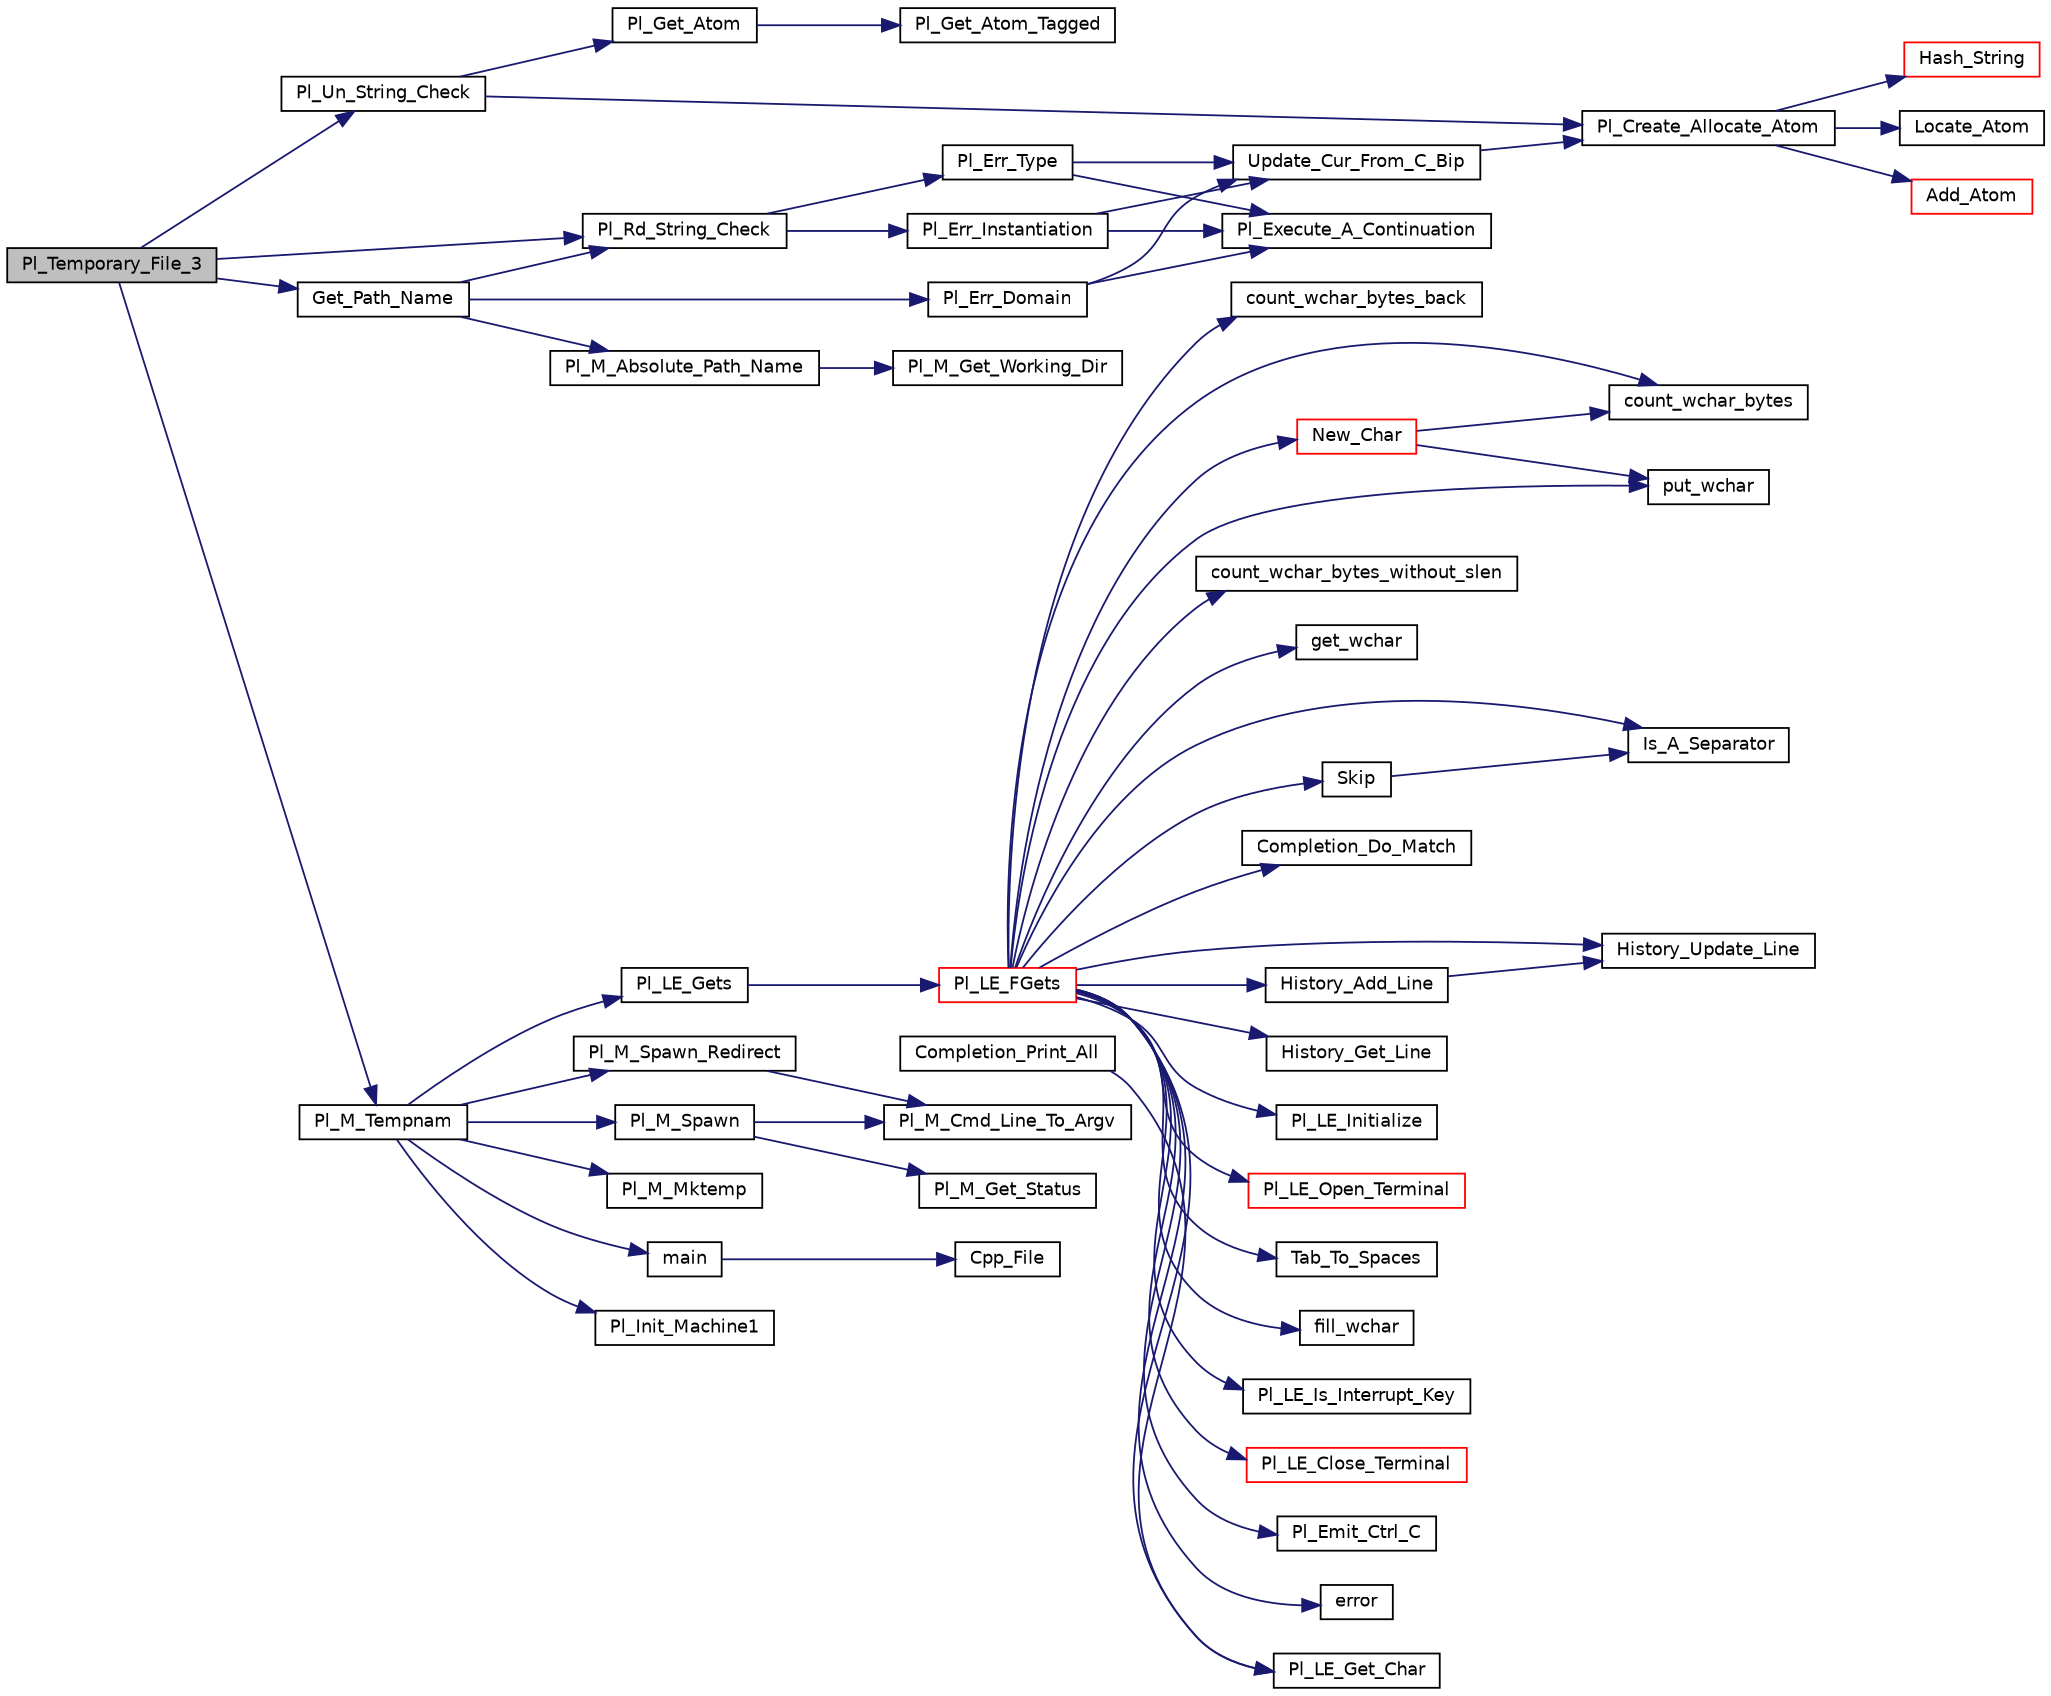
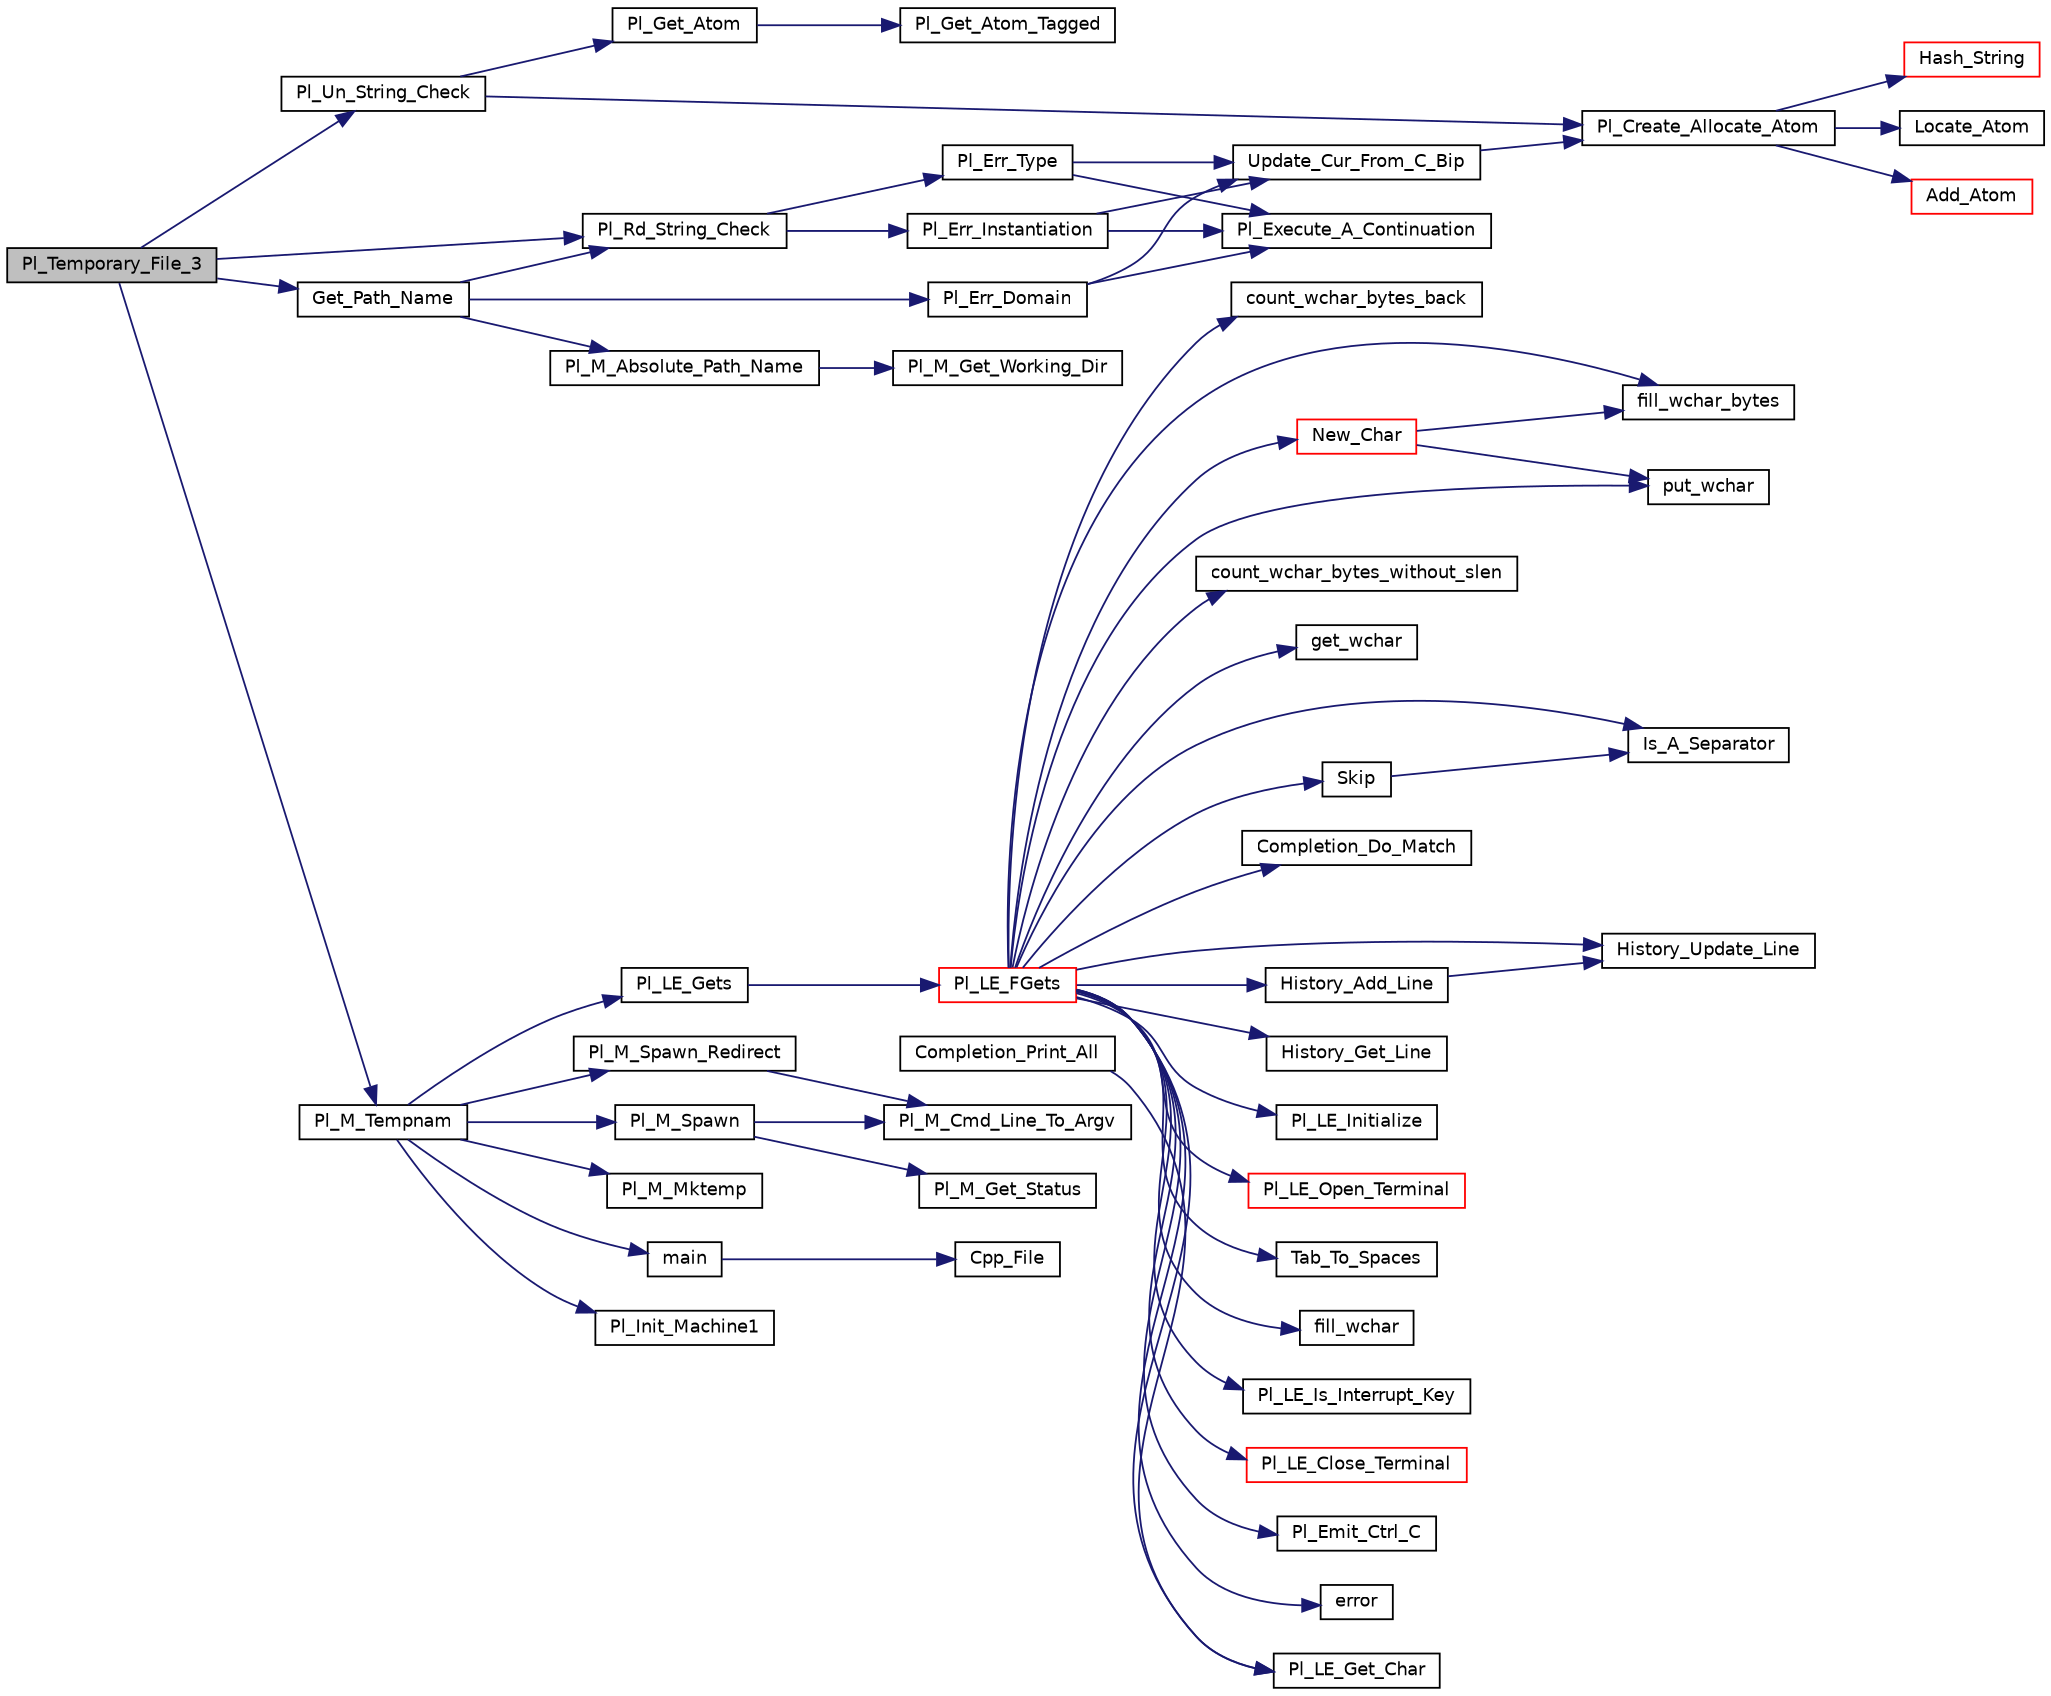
node "count_wchar_bytes": label "count_wchar_bytes" -> "fill_wchar_bytes"
